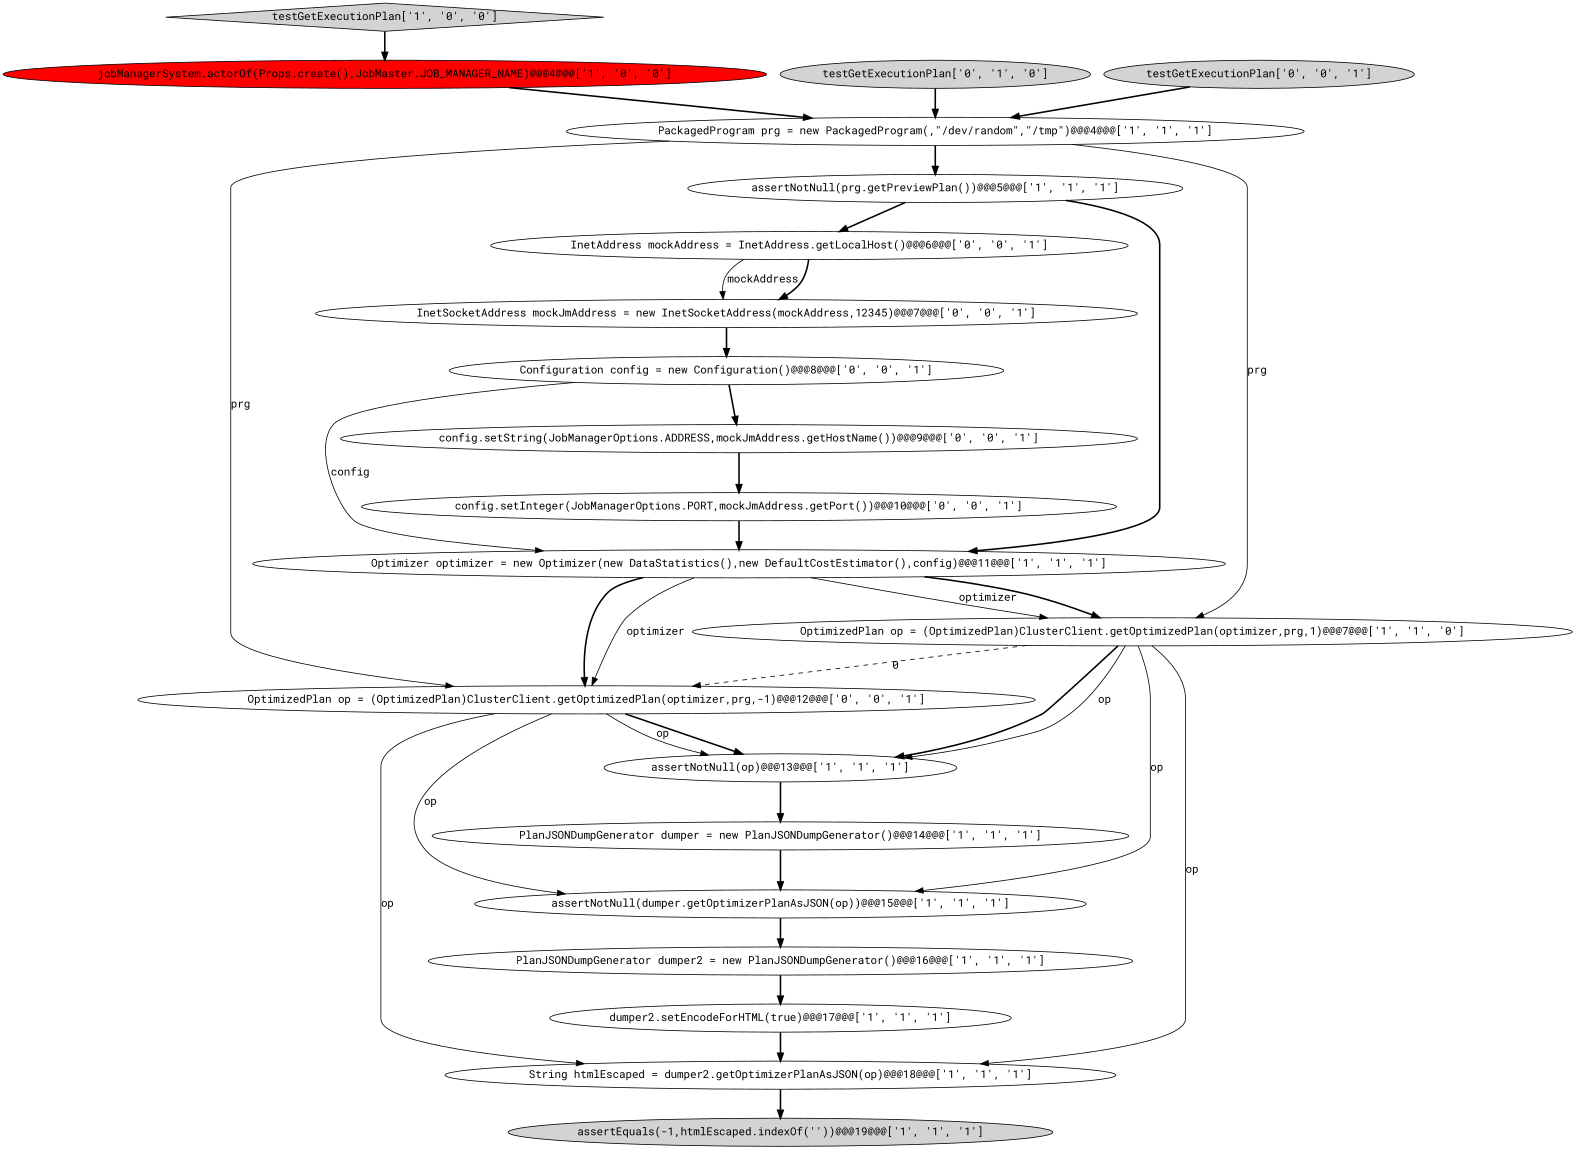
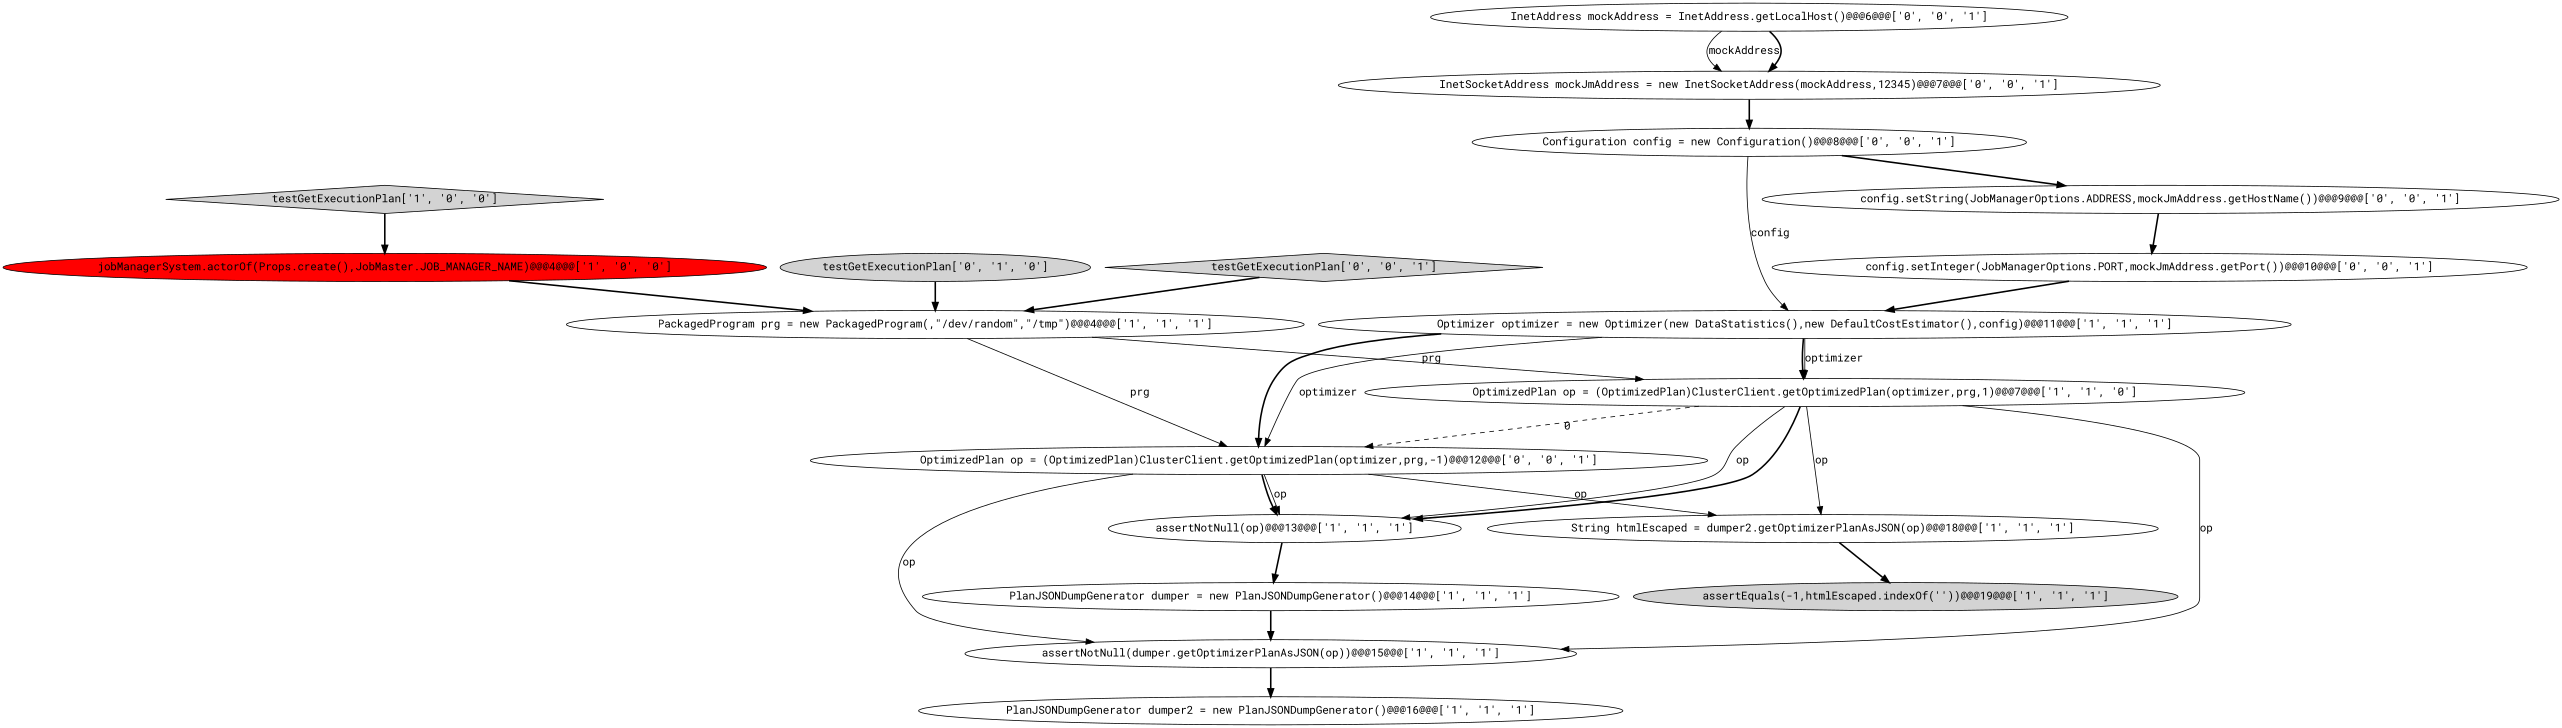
node "testGetExecutionPlan['0', '0', '1']": shape ellipse -> diamond
node "assertNotNull(prg.getPreviewPlan())@@@5@@@['1', '1', '1']": removed
node "dumper2.setEncodeForHTML(true)@@@17@@@['1', '1', '1']": removed
